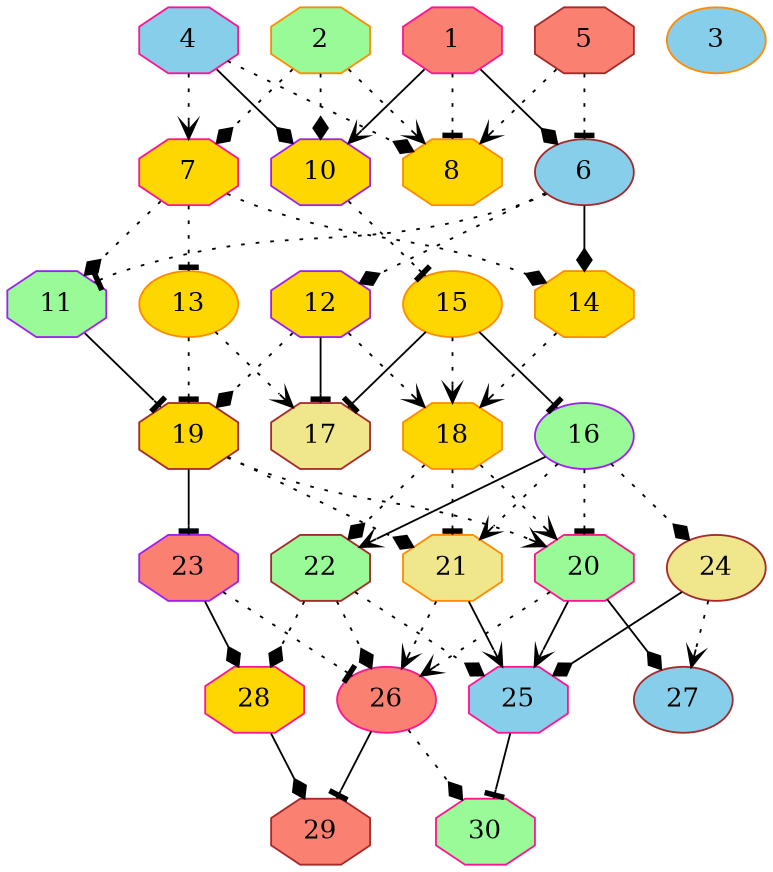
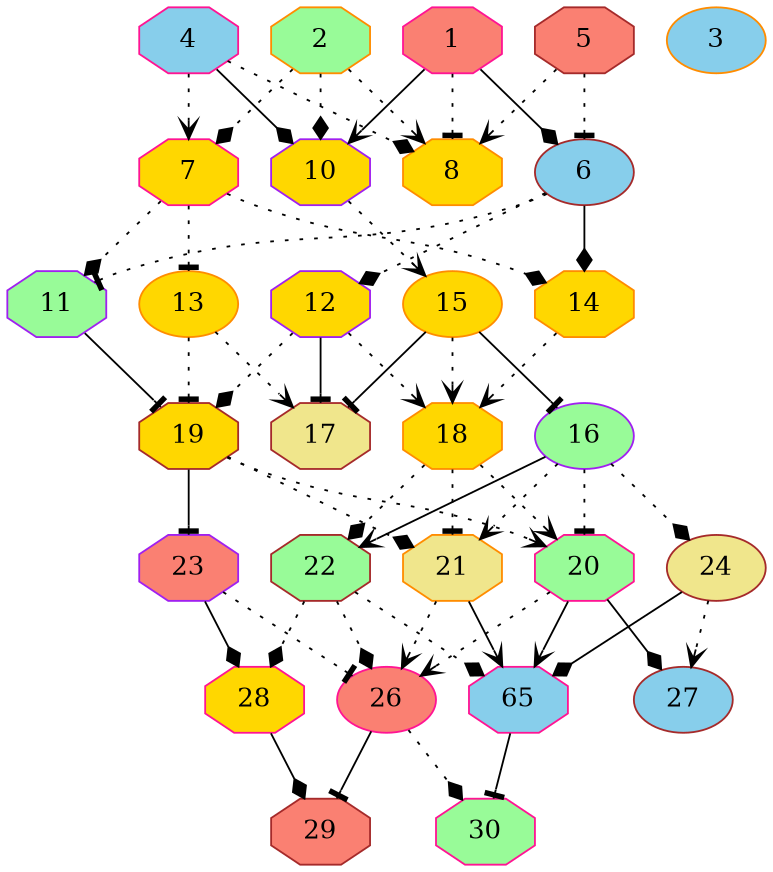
edge "10" -> "15": arrowhead tee -> vee
node "25": label "25" -> "65"
